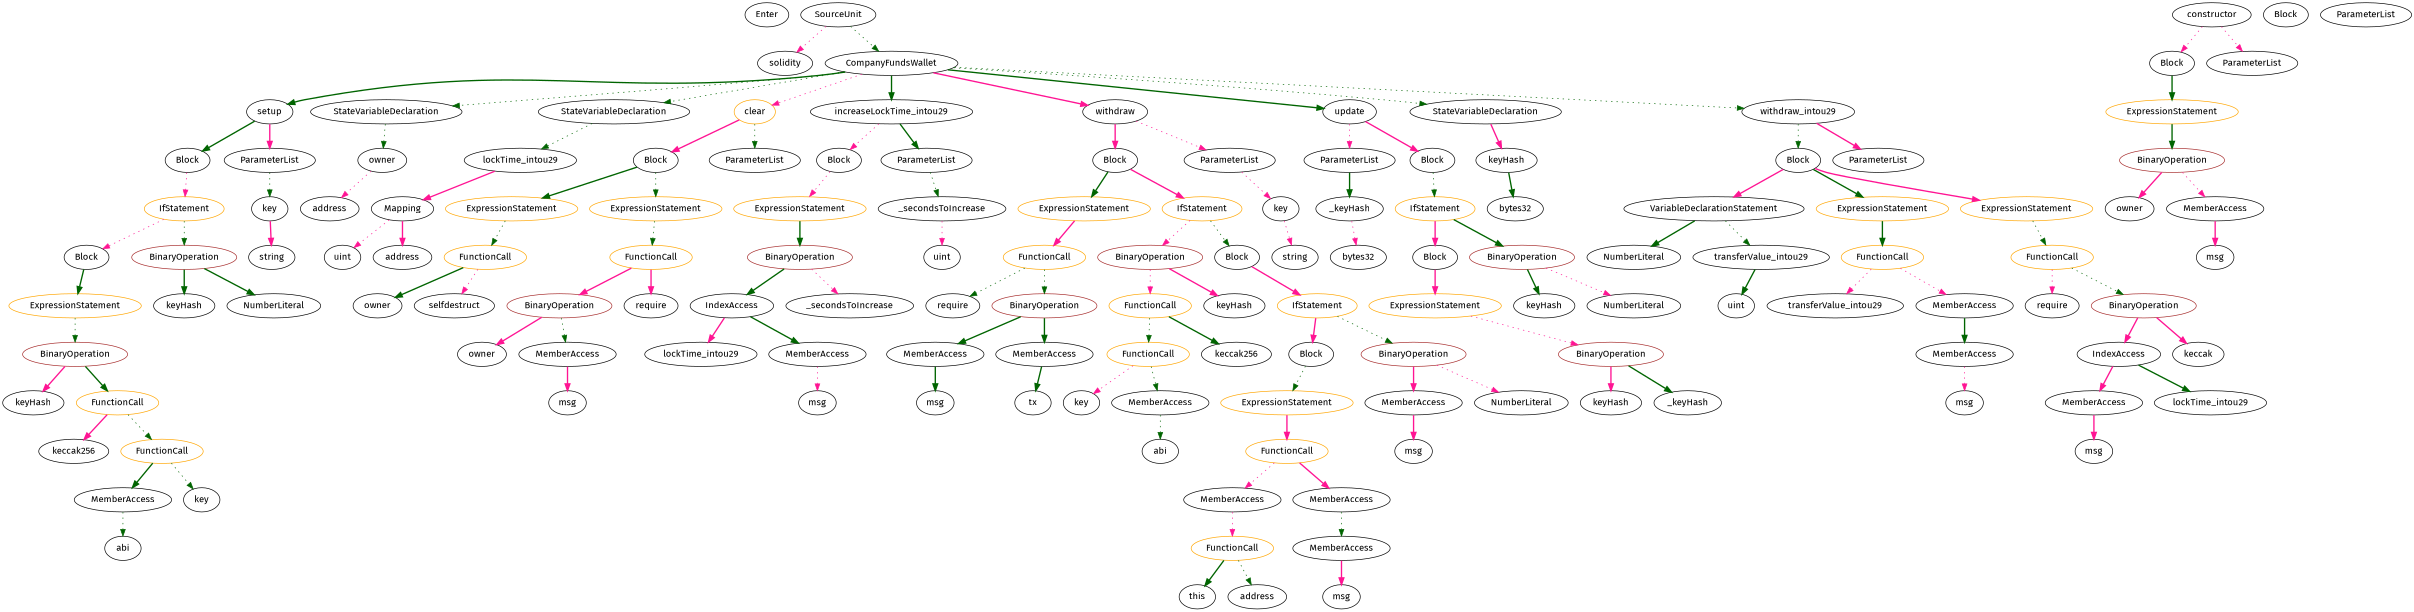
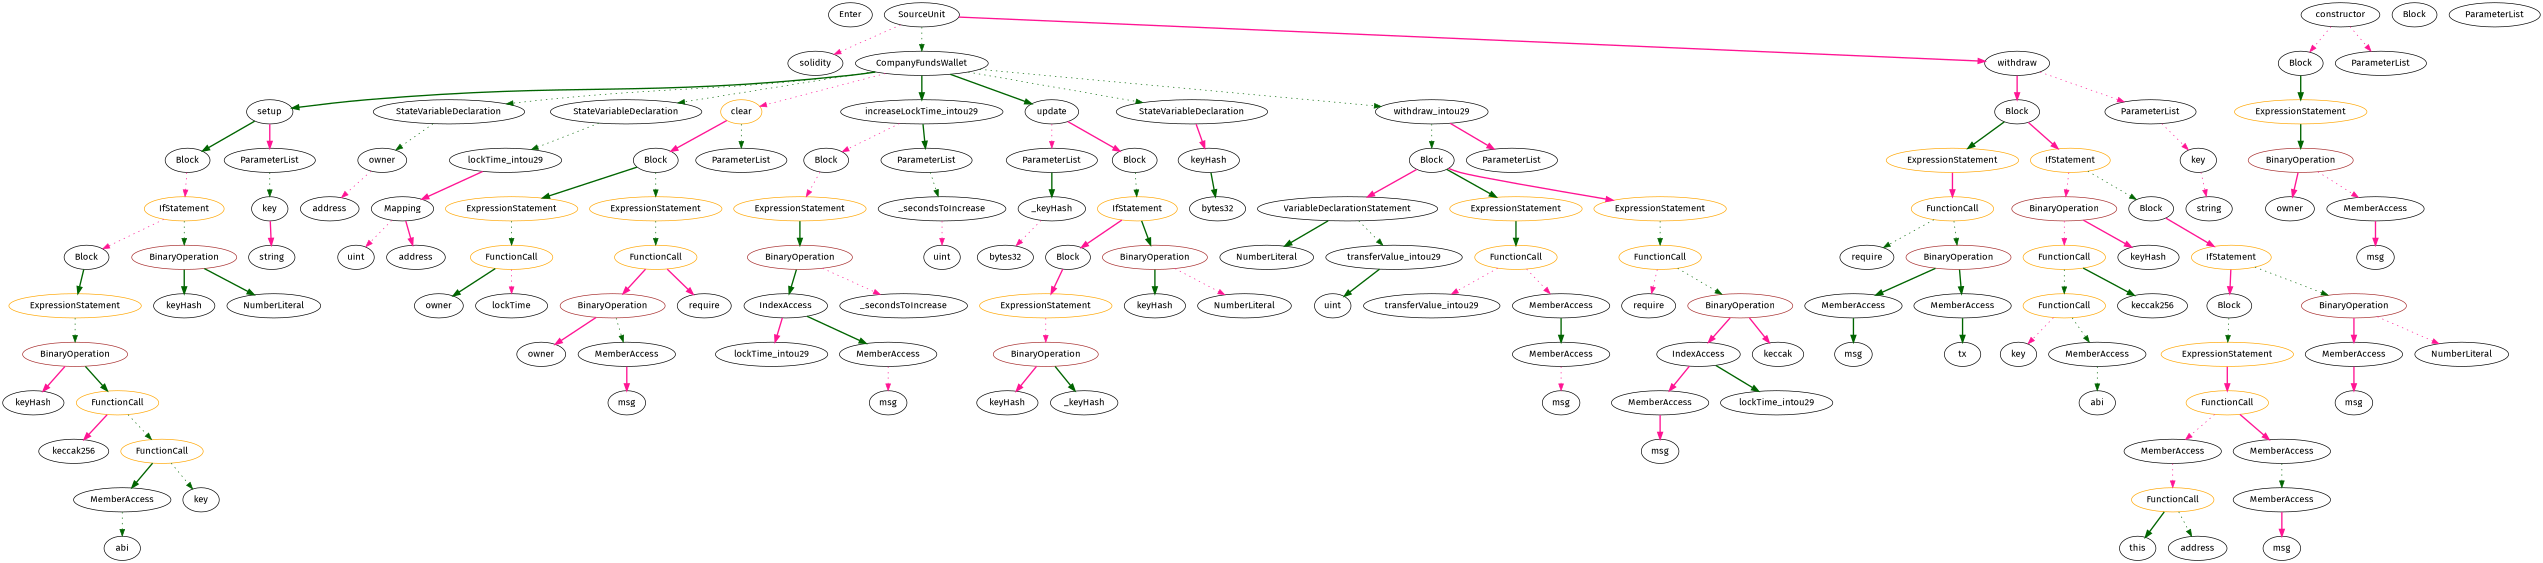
edge "CompanyFundsWallet" -> "withdraw": now "SourceUnit" -> "withdraw"
node "selfdestruct": label "selfdestruct" -> "lockTime"
